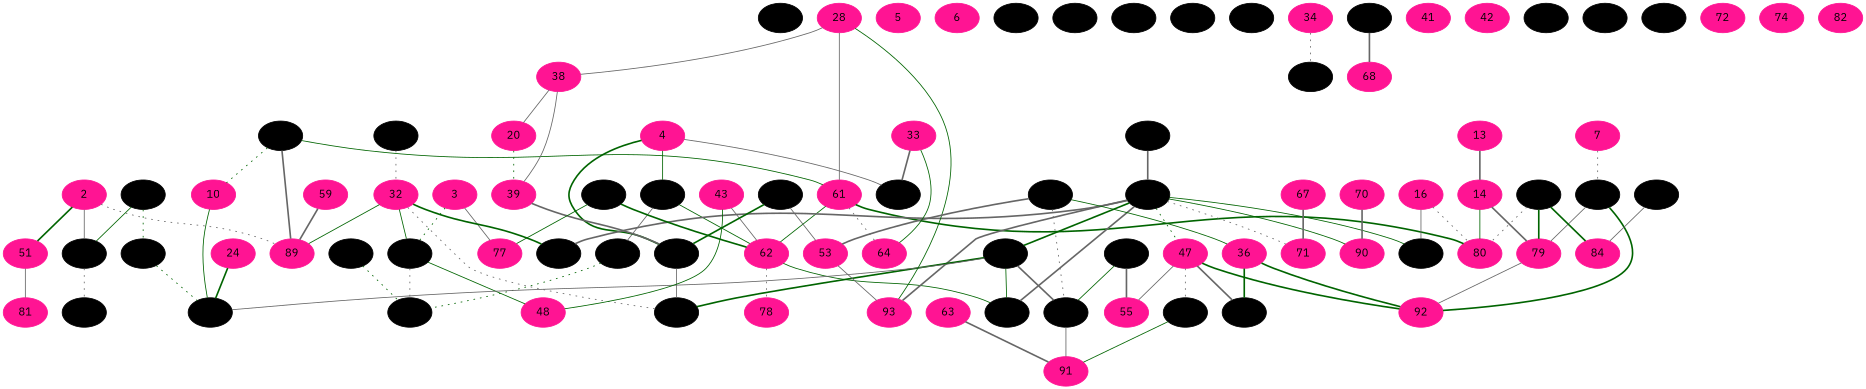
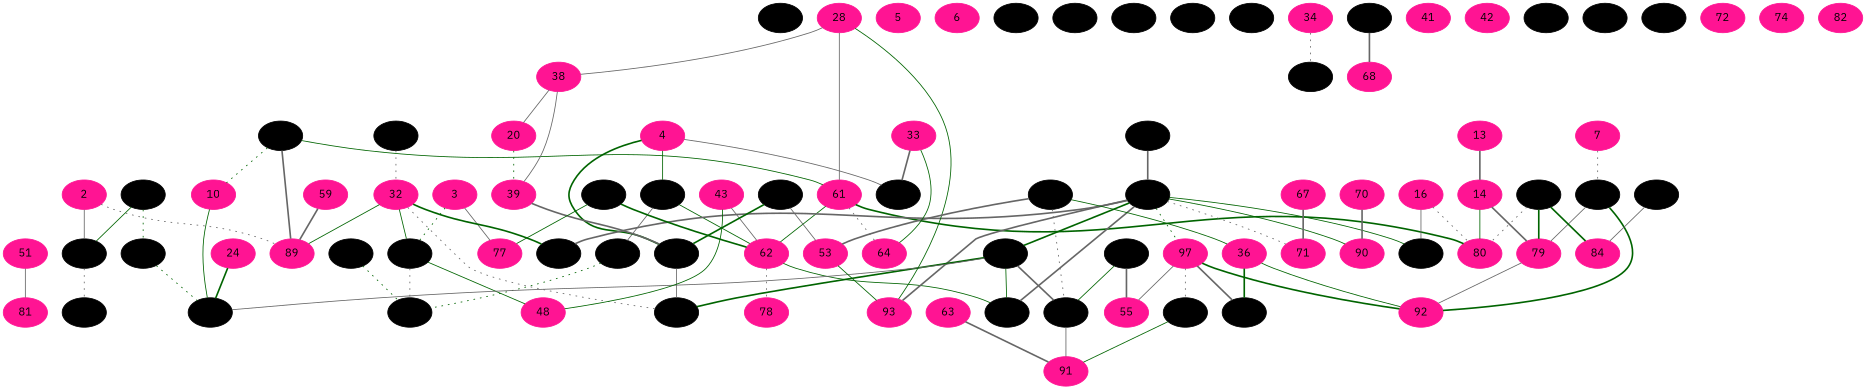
edge "2" -- "51": removed
node "47": label "47" -> "97"
edge "53" -- "93": color gray40 -> darkgreen
edge "36" -- "92": style bold -> solid
